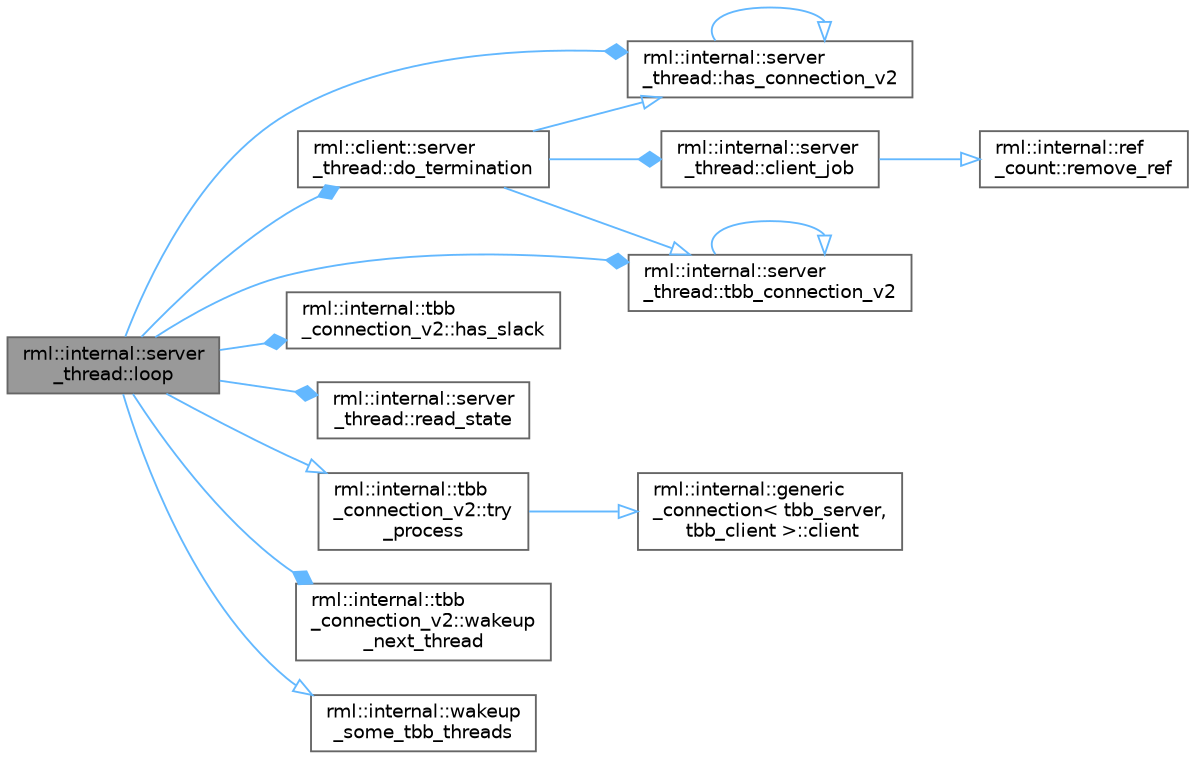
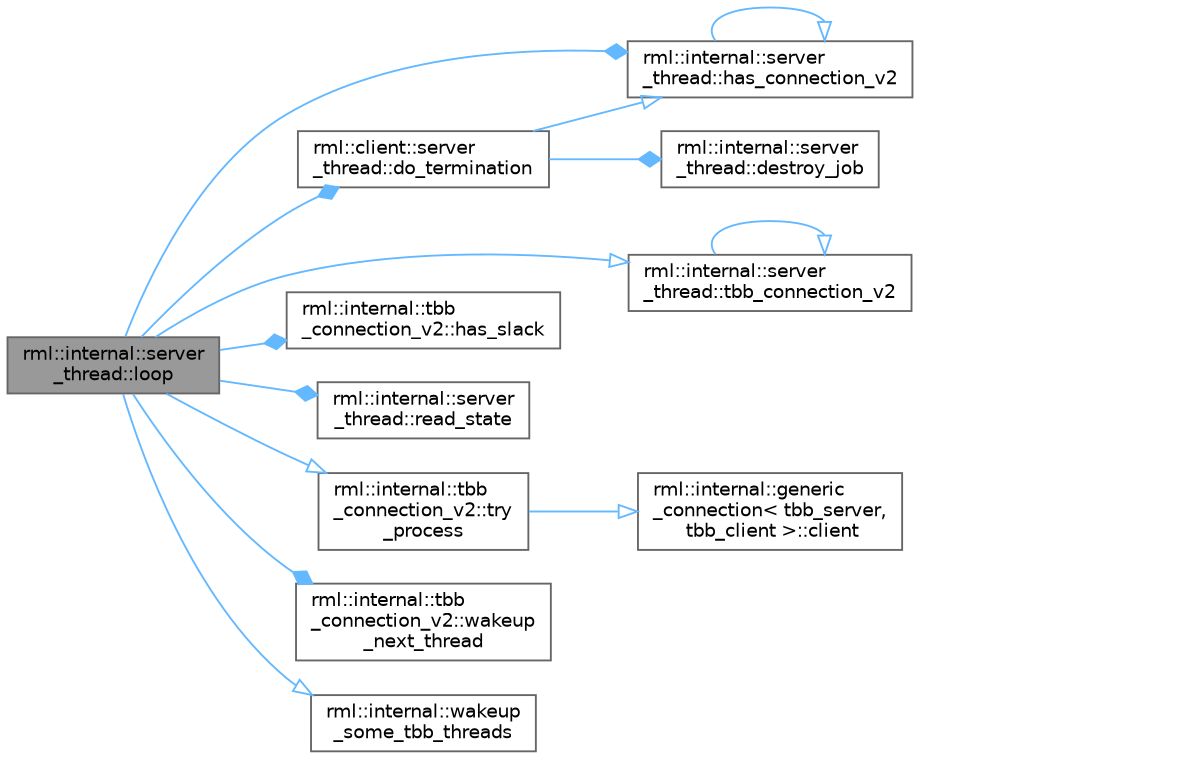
node "rml::internal::server _thread::client_job": label "rml::internal::server _thread::client_job" -> "rml::internal::server _thread::destroy_job"
node "rml::internal::ref _count::remove_ref": removed
edge "rml::client::server _thread::do_termination" -> "rml::internal::server _thread::tbb_connection_v2": removed
edge "rml::internal::server _thread::loop" -> "rml::internal::server _thread::tbb_connection_v2": arrowhead diamond -> onormal
